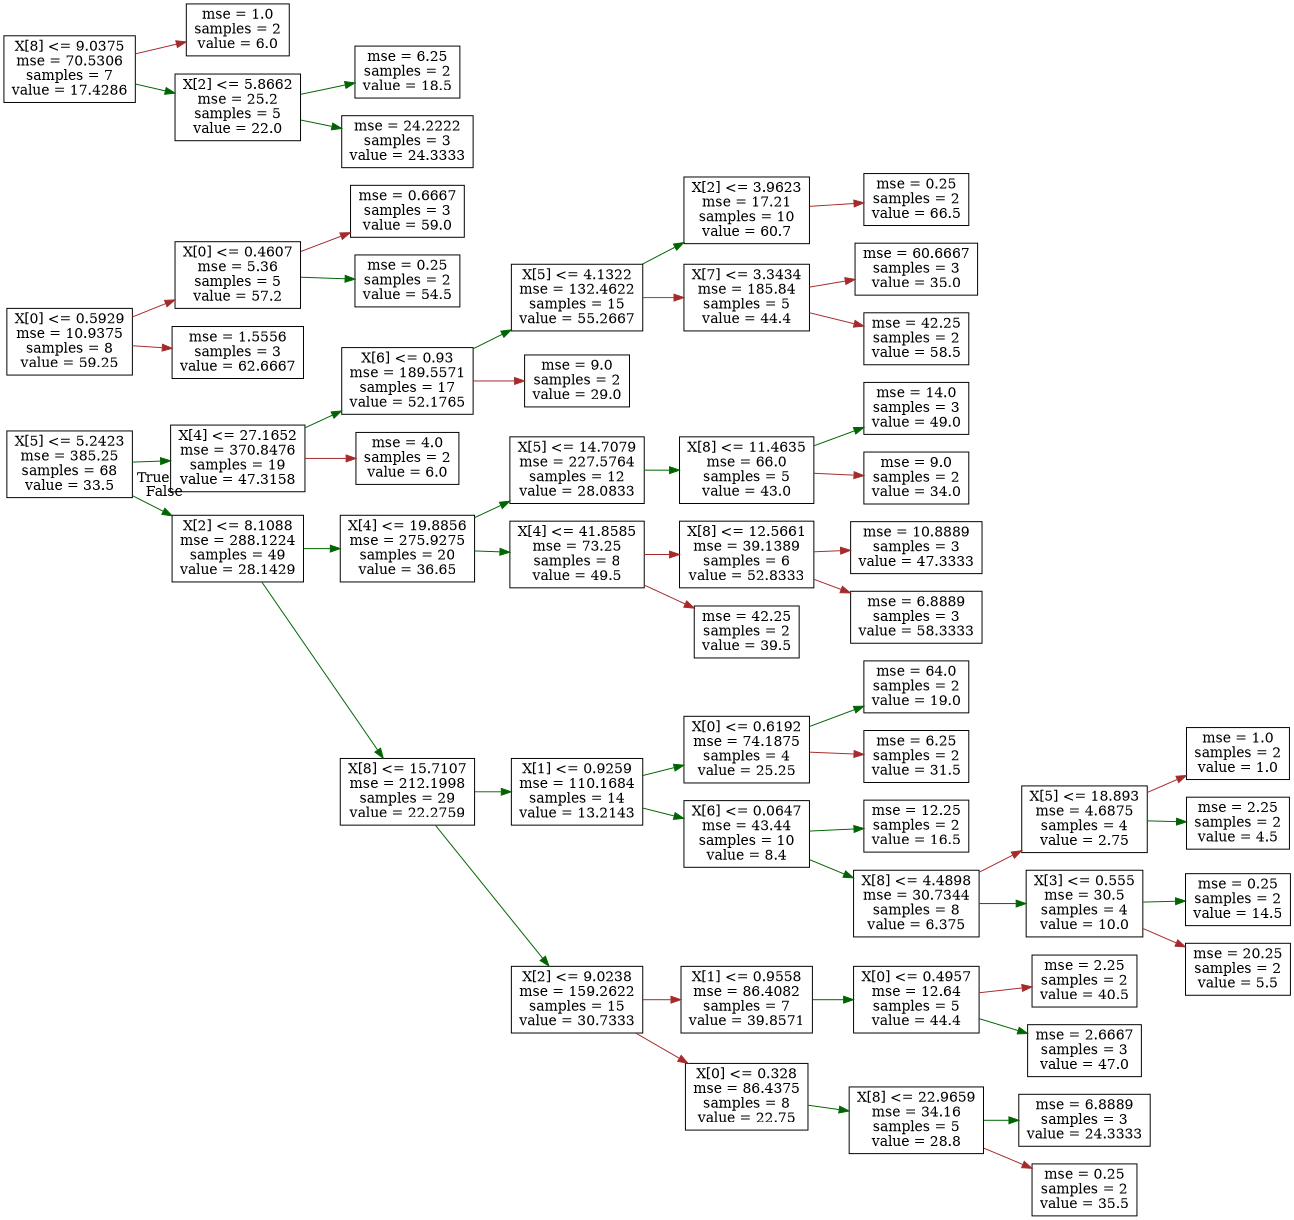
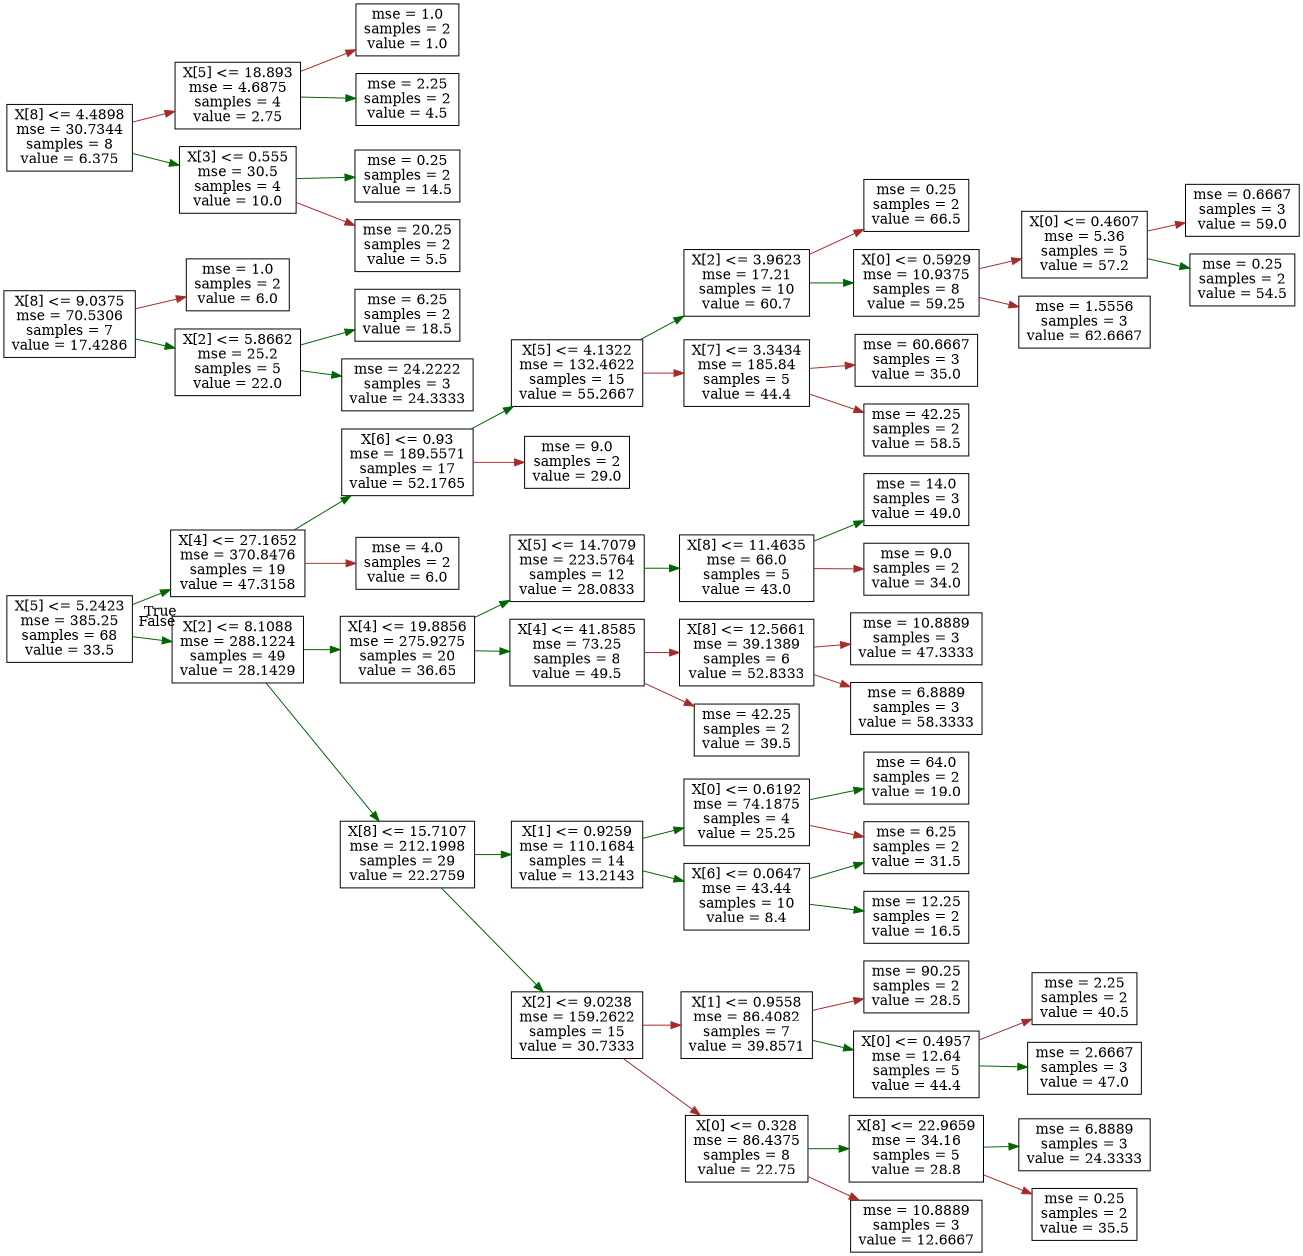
edge "X[2] <= 3.9623 mse = 17.21 samples = 10 value = 60.7" -> "X[0] <= 0.5929 mse = 10.9375 samples = 8 value = 59.25": added
node "X[5] <= 14.7079 mse = 227.5764 samples = 12 value = 28.0833": label "X[5] <= 14.7079 mse = 227.5764 samples = 12 value = 28.0833" -> "X[5] <= 14.7079 mse = 223.5764 samples = 12 value = 28.0833"
edge "X[6] <= 0.0647 mse = 43.44 samples = 10 value = 8.4" -> "X[8] <= 4.4898 mse = 30.7344 samples = 8 value = 6.375": now "X[6] <= 0.0647 mse = 43.44 samples = 10 value = 8.4" -> "mse = 6.25 samples = 2 value = 31.5"
node "mse = 90.25 samples = 2 value = 28.5": added
node "mse = 10.8889 samples = 3 value = 12.6667": added
